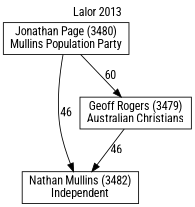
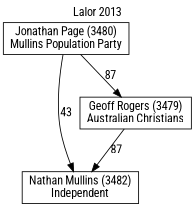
edge "Jonathan Page (3480) Mullins Population Party" -> "Geoff Rogers (3479) Australian Christians": label "60" -> "87"
edge "Jonathan Page (3480) Mullins Population Party" -> "Nathan Mullins (3482) Independent": label "46" -> "43"
edge "Geoff Rogers (3479) Australian Christians" -> "Nathan Mullins (3482) Independent": label "46" -> "87"
